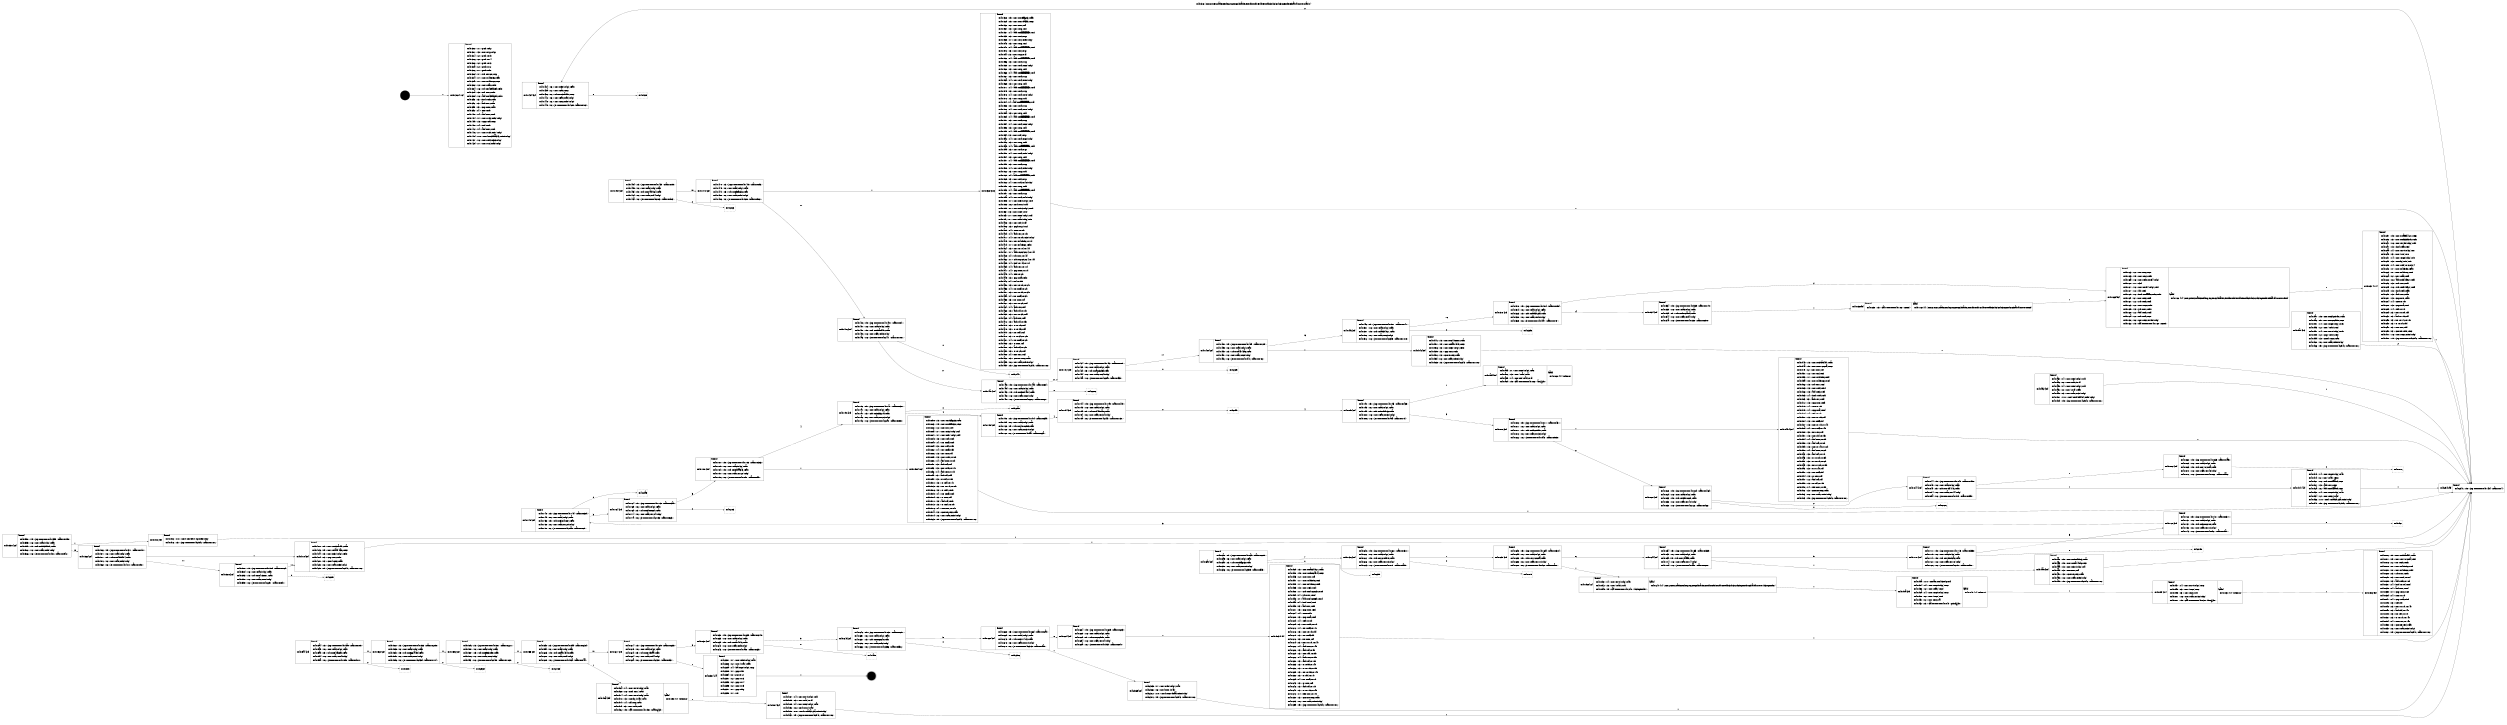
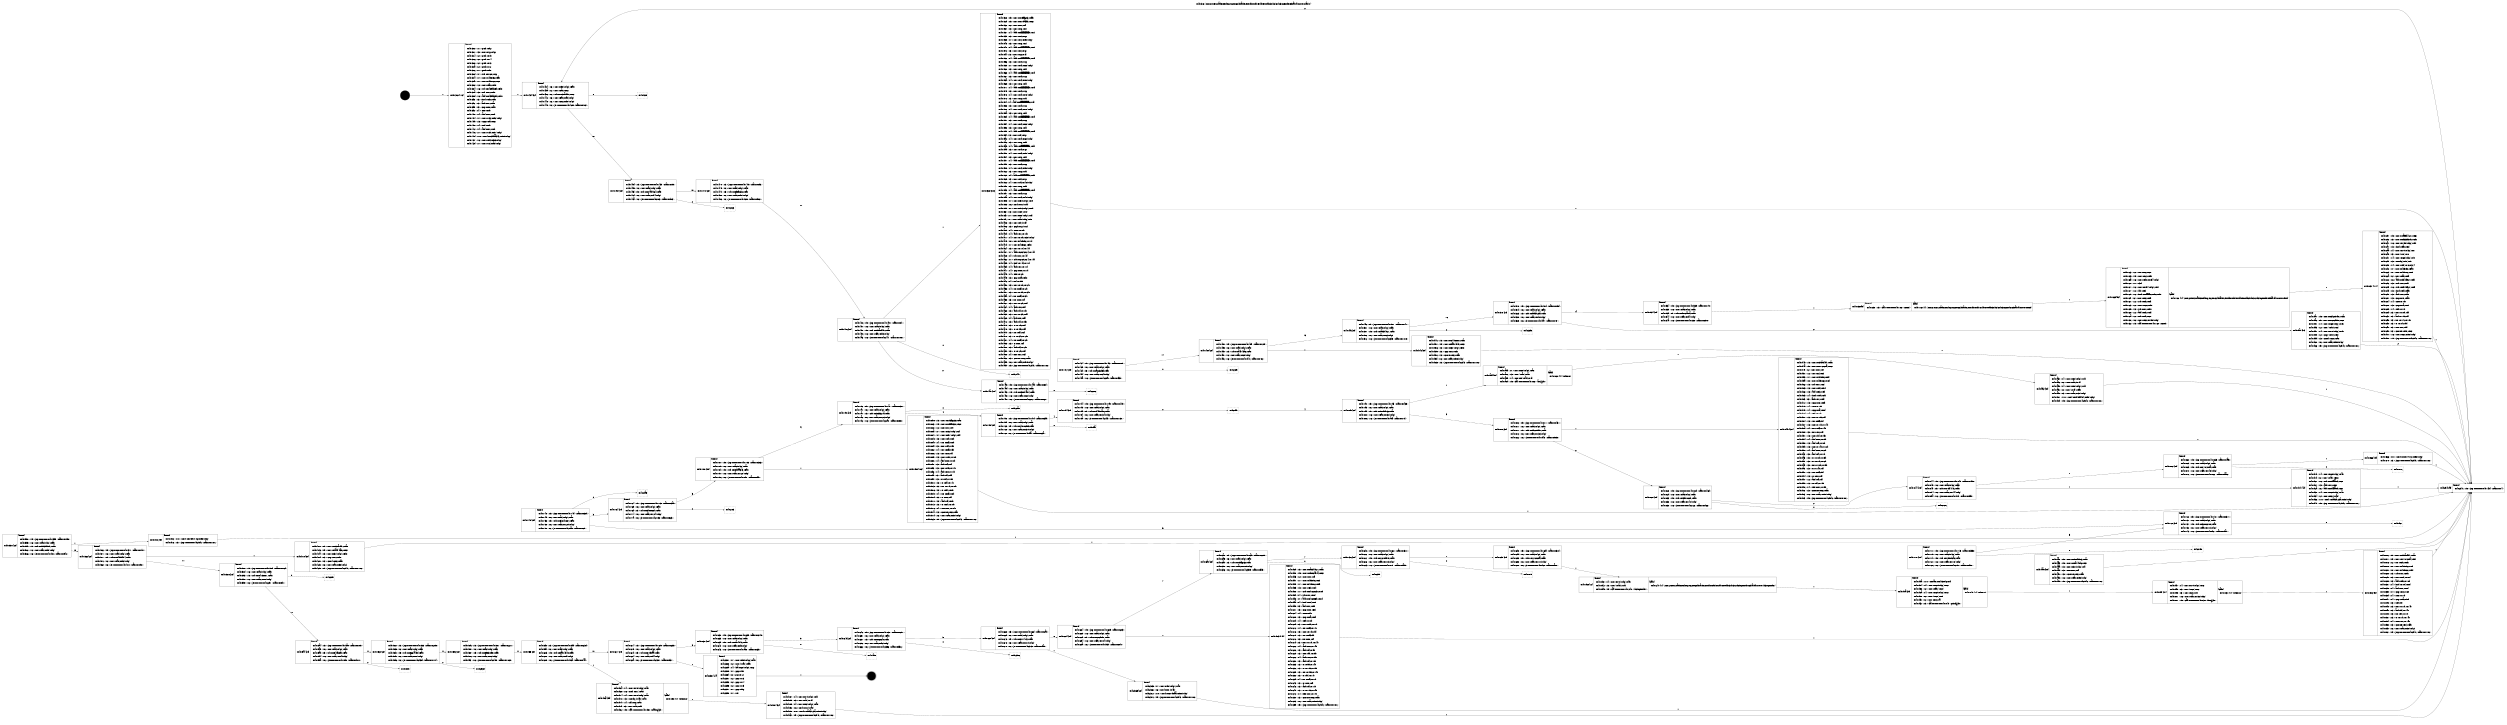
edge "0x4013c0 [116]" -> "0x401434 [32]": added, label "1"
edge "0x401434 [32]" -> "0x401454 [28]": added, label "18"
edge "0x401470 [28]" -> "0x401928 [376]": now "0x40148c [28]" -> "0x401928 [376]"
edge "0x401518 [28]" -> "0x401c63 [52]": now "0x401518 [28]" -> "0x401ba7 [36]"
edge "0x401adf [19]" -> "0x401af2 [30]": added, label "1"
edge "0x4014a8 [28]" -> "0x4014c4 [28]": removed, label "17"
edge "0x401780 [28]" -> "0x40179c [28]": label " 4" -> " 6"
node "0x401ffa": added
node "0x401e66 [15]": added
edge "0x40172c [28]" -> "0x401748 [28]": reversed
edge "0x401e0c [90]" -> "0x40254c [5]": added, label "1"
node "0x4016f4 [28]": removed
edge "0x401588 [28]" -> "0x401b10 [30]": now "0x401588 [28]" -> "0x4015a4 [28]"
edge "0x401684 [28]" -> "0x4016a0 [28]": added, label "7"
node "0x40248e": removed
